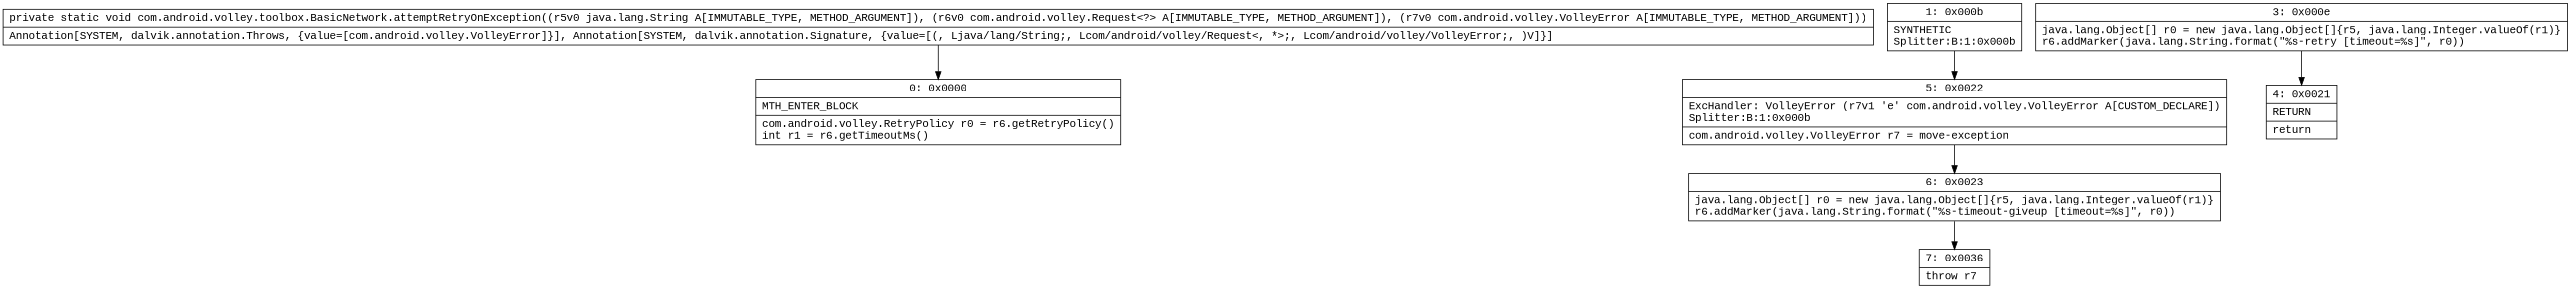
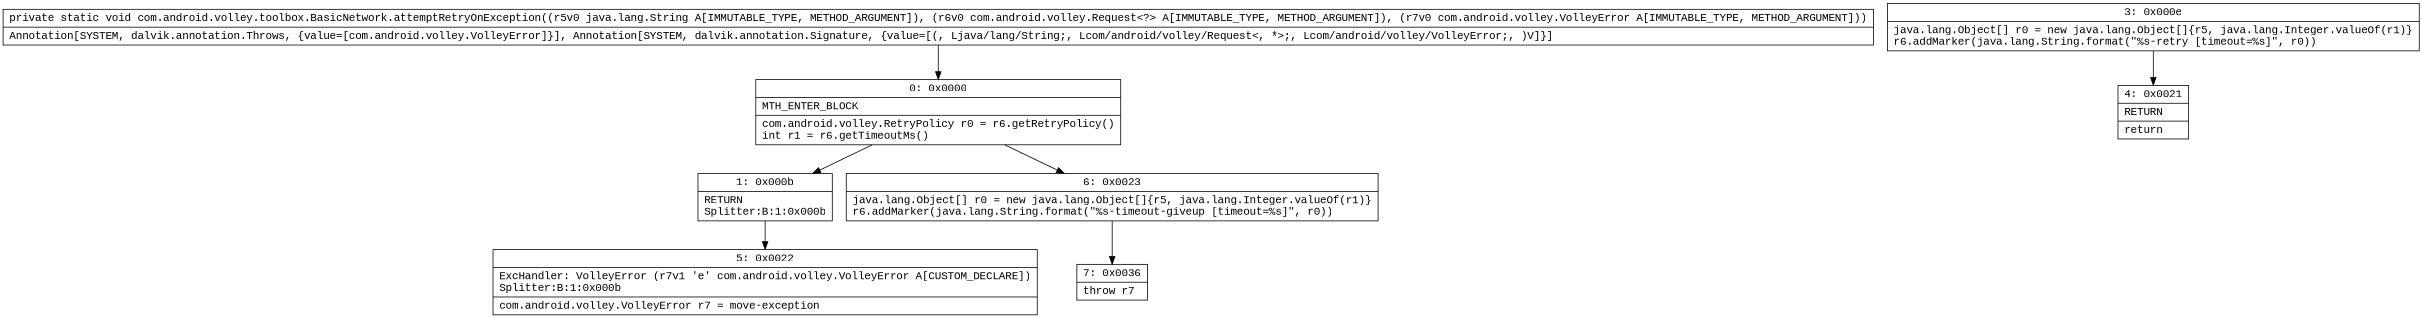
node "1: 0x000b": text "SYNTHETIC" -> "RETURN"
edge "5: 0x0022" -> "6: 0x0023": now "0: 0x0000" -> "6: 0x0023"
edge "0: 0x0000" -> "1: 0x000b": added
